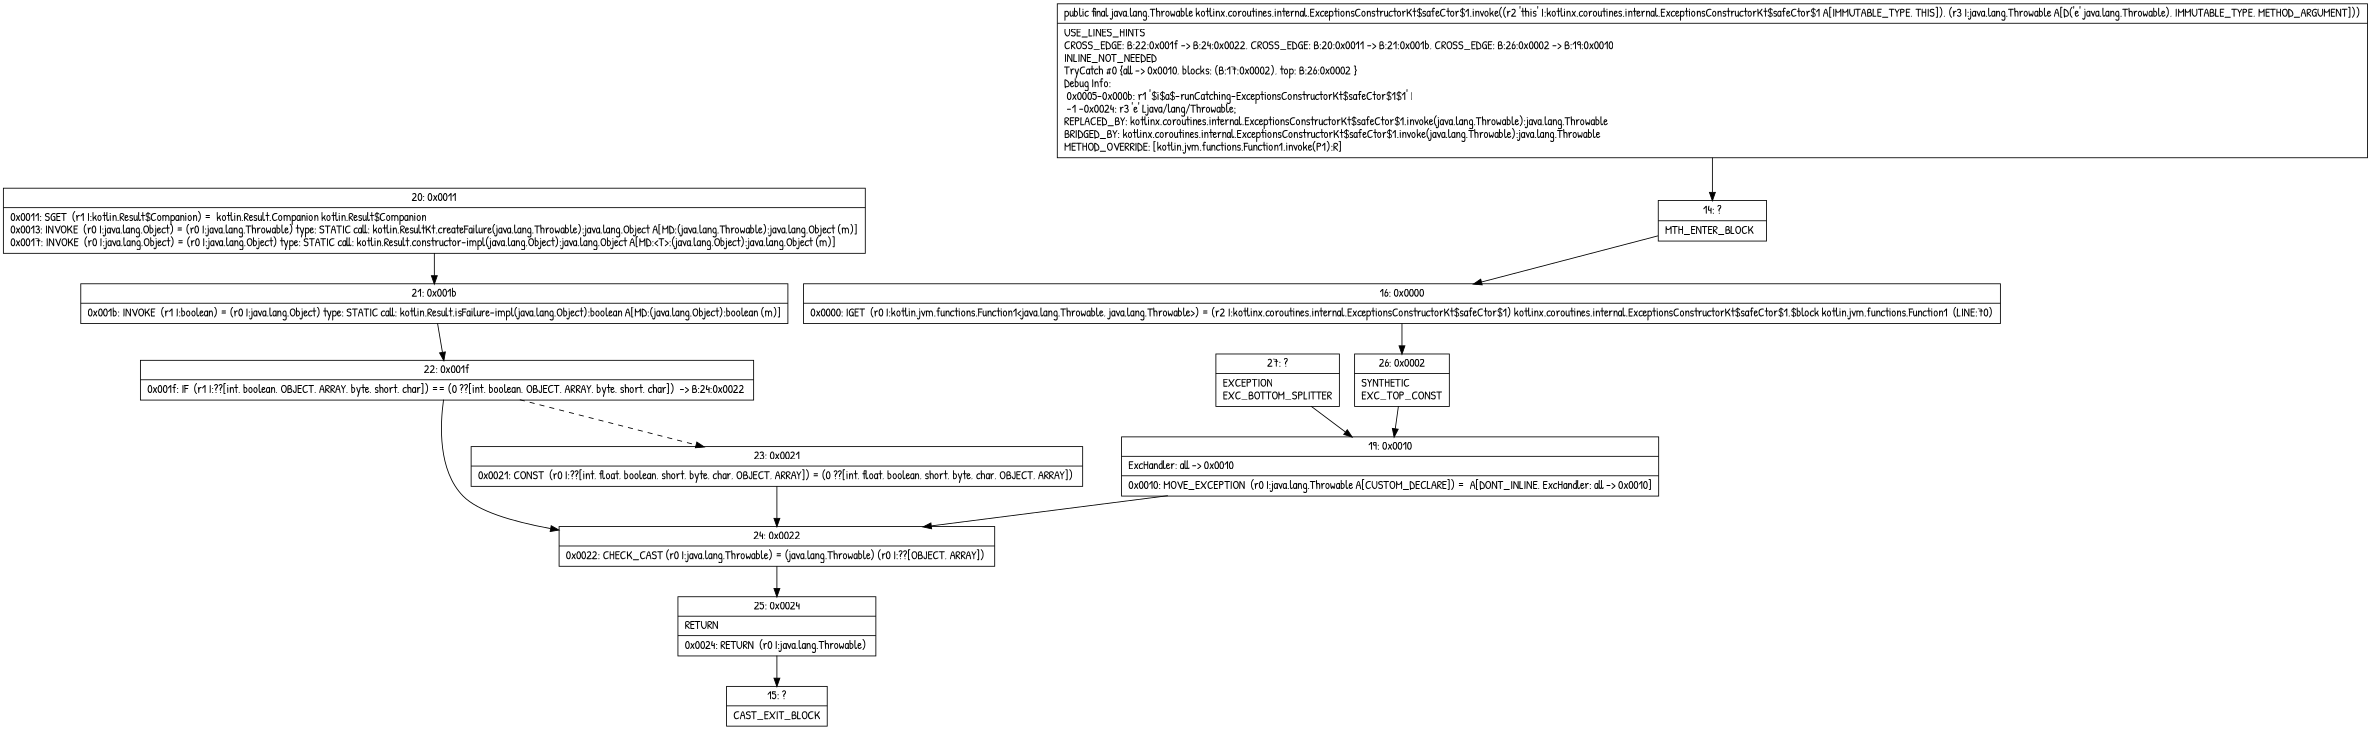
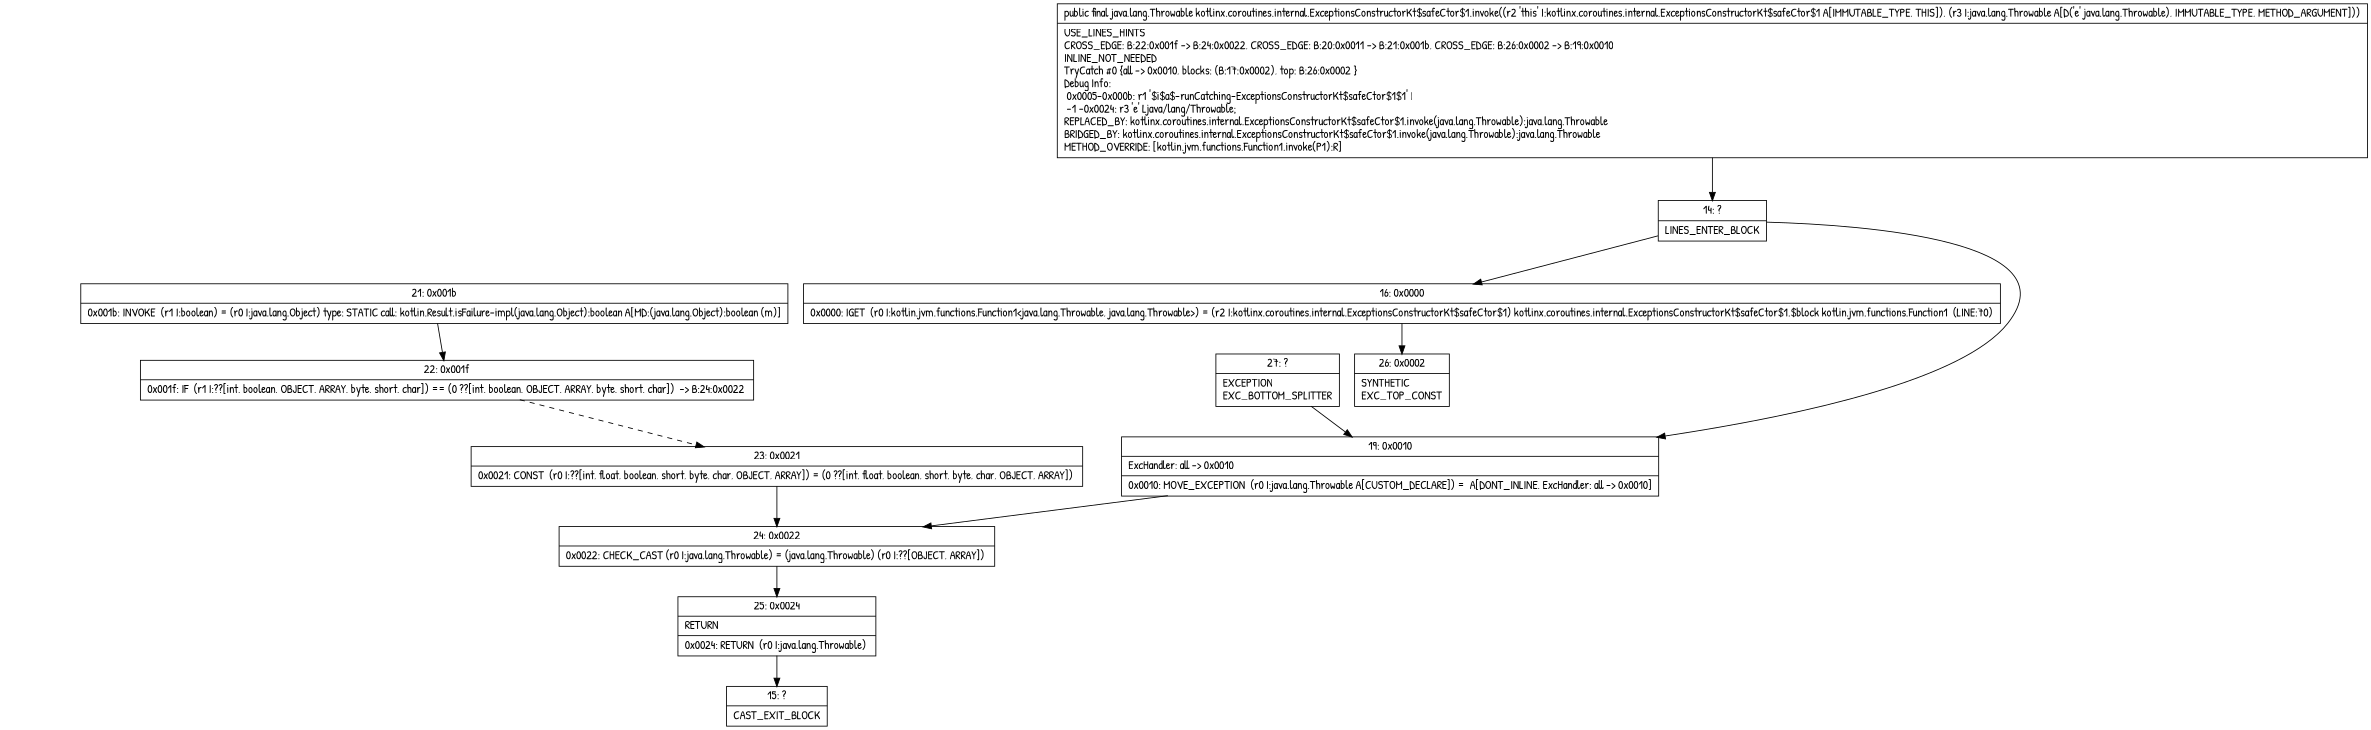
node "20: 0x0011": removed
node "14: ?": text "MTH_ENTER_BLOCK" -> "LINES_ENTER_BLOCK"
edge "26: 0x0002" -> "19: 0x0010": now "14: ?" -> "19: 0x0010"
edge "22: 0x001f" -> "24: 0x0022": removed
